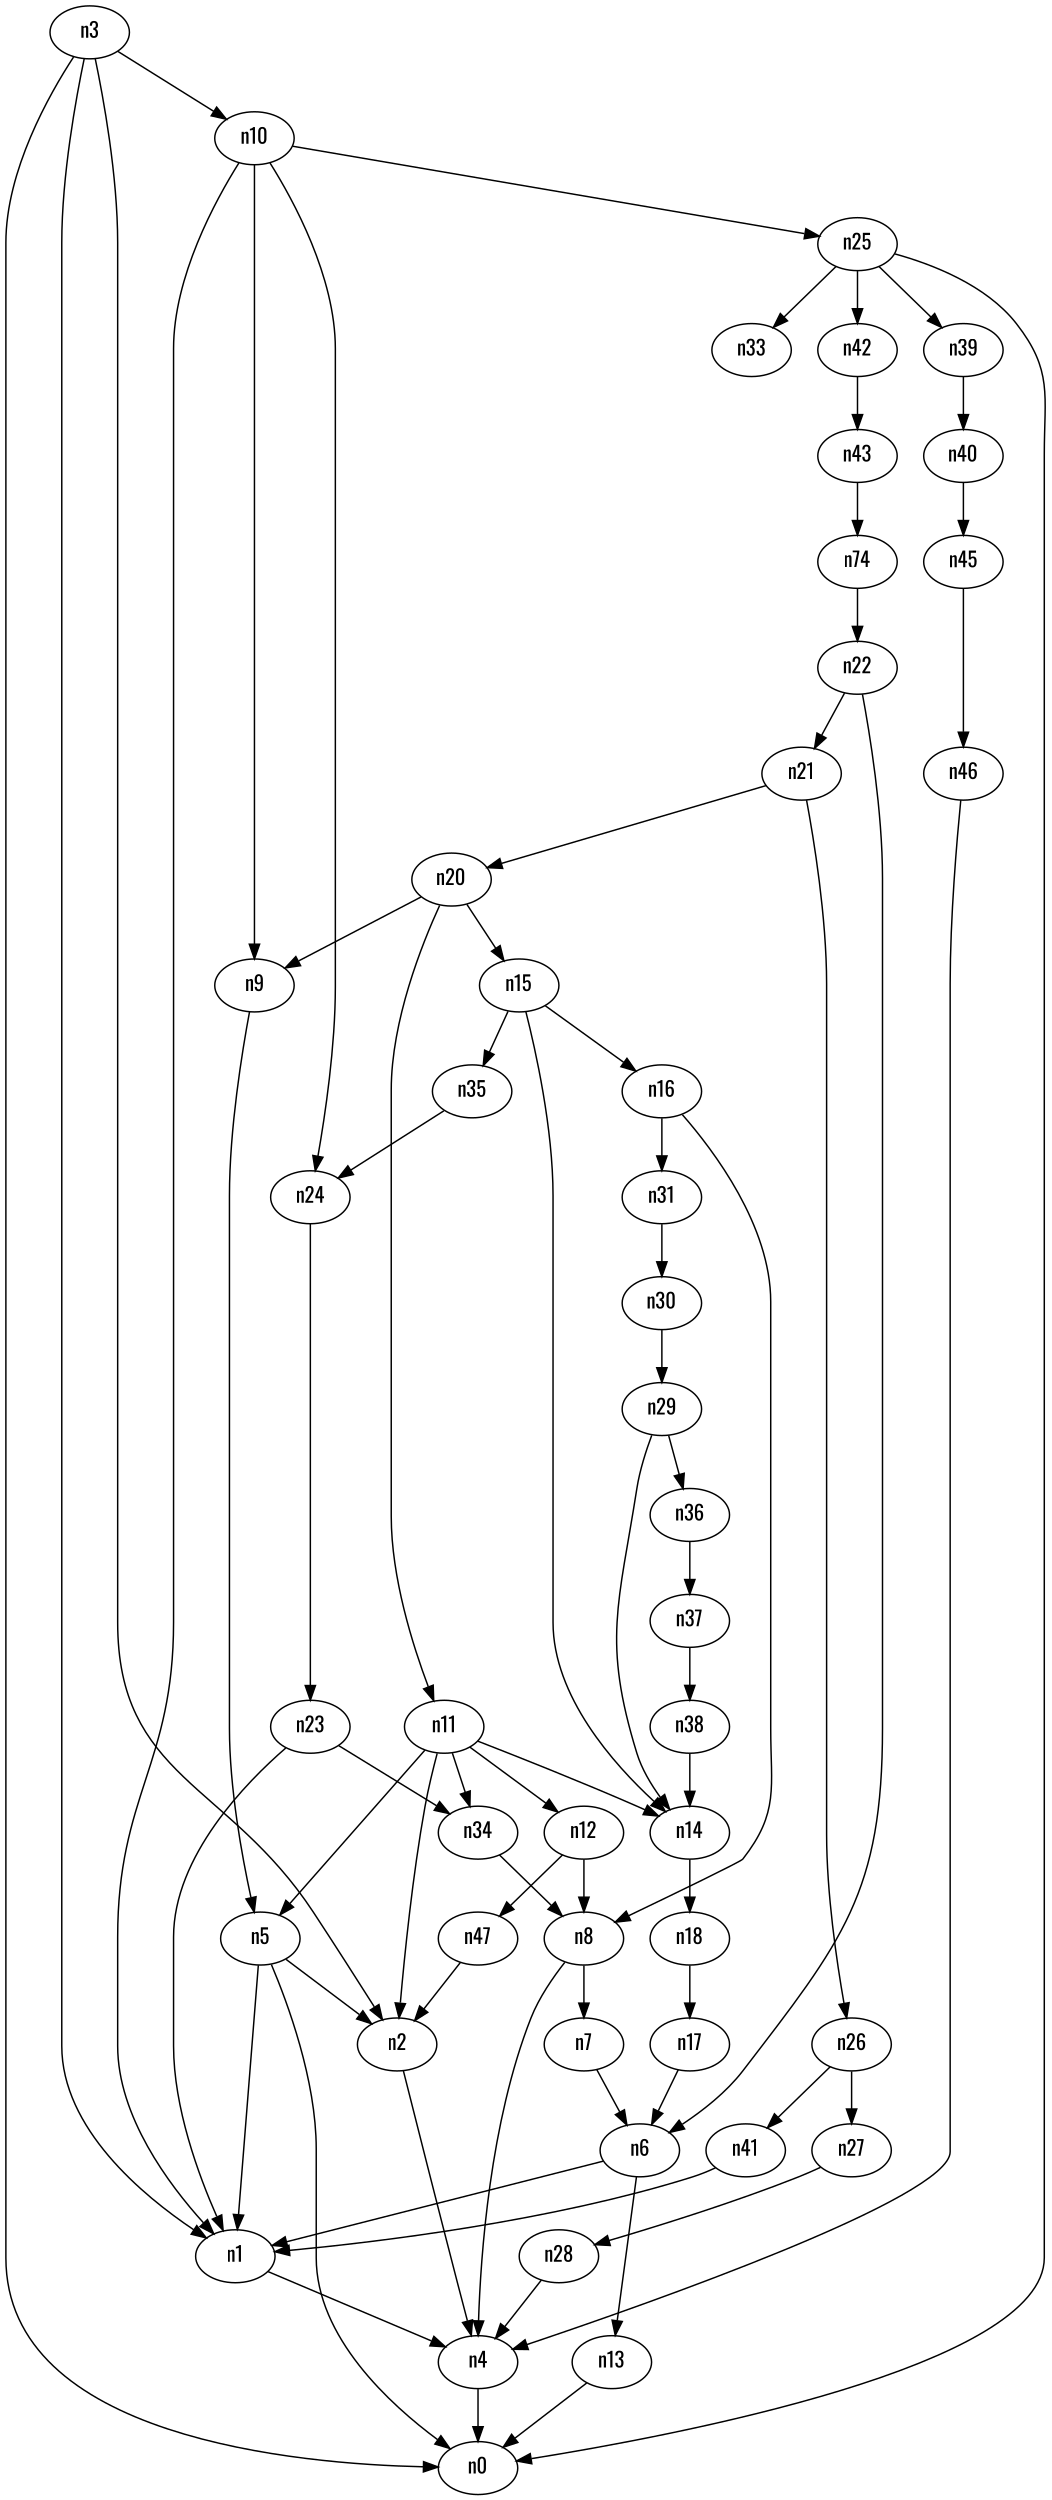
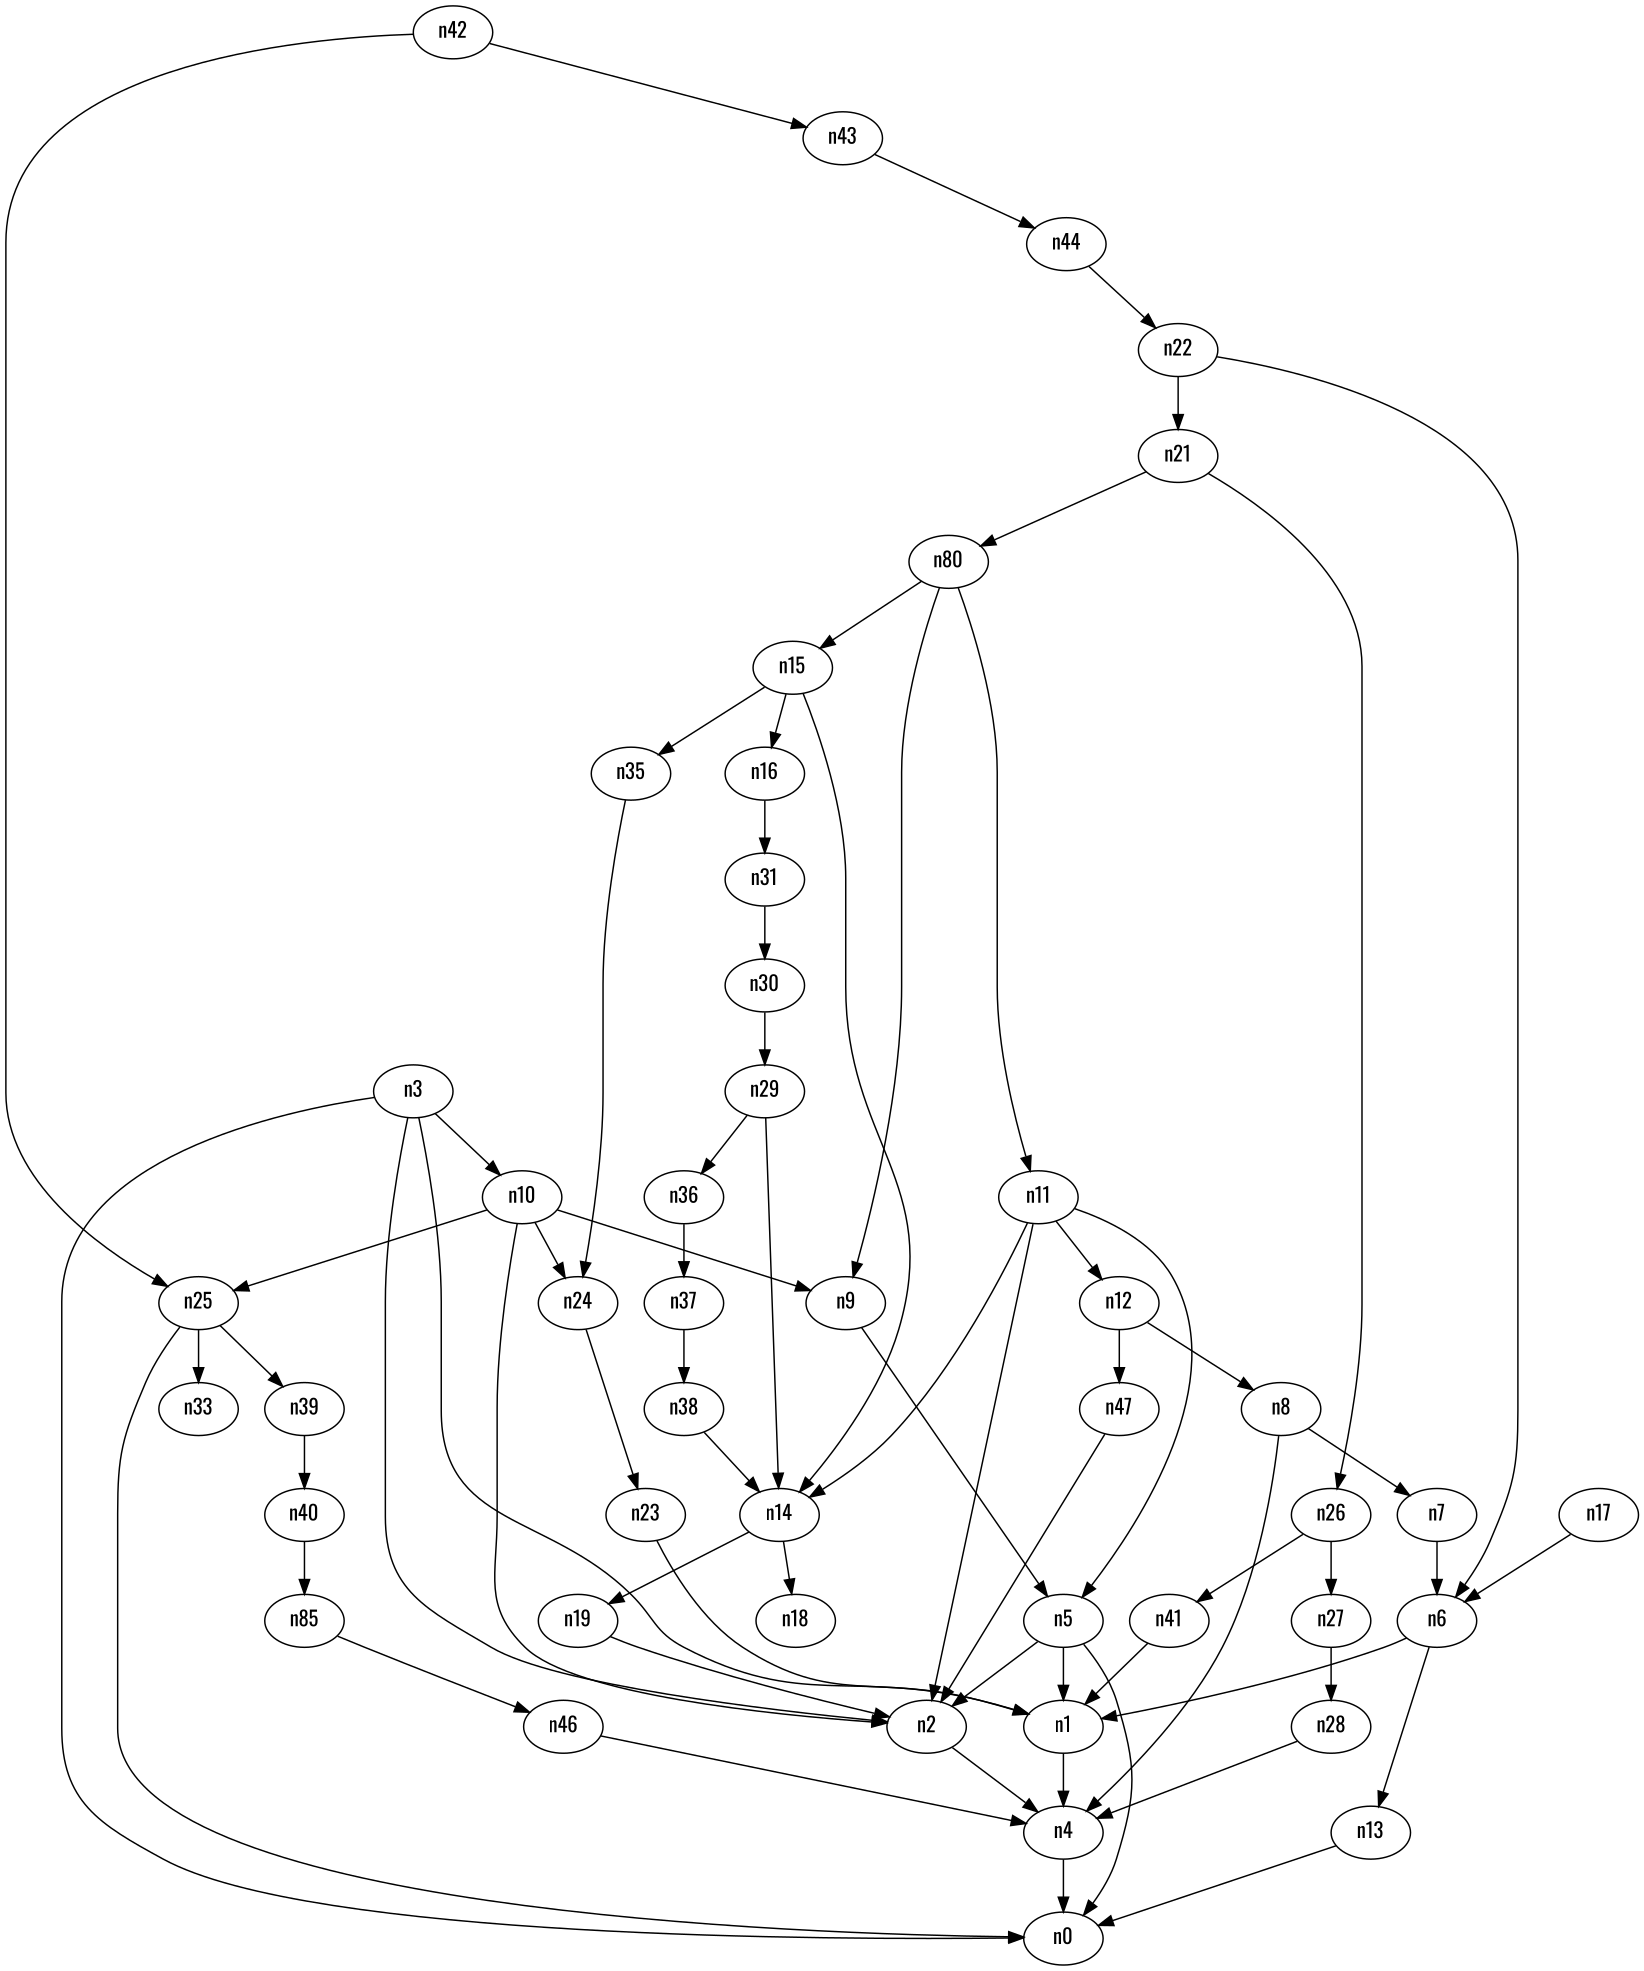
edge "n25" -> "n42": reversed
node "n74": label "n74" -> "n44"
node "n45": label "n45" -> "n85"
node "n20": label "n20" -> "n80"
edge "n10" -> "n1": now "n10" -> "n2"
edge "n16" -> "n8": removed
node "n19": added
node "n34": removed
edge "n18" -> "n17": removed
